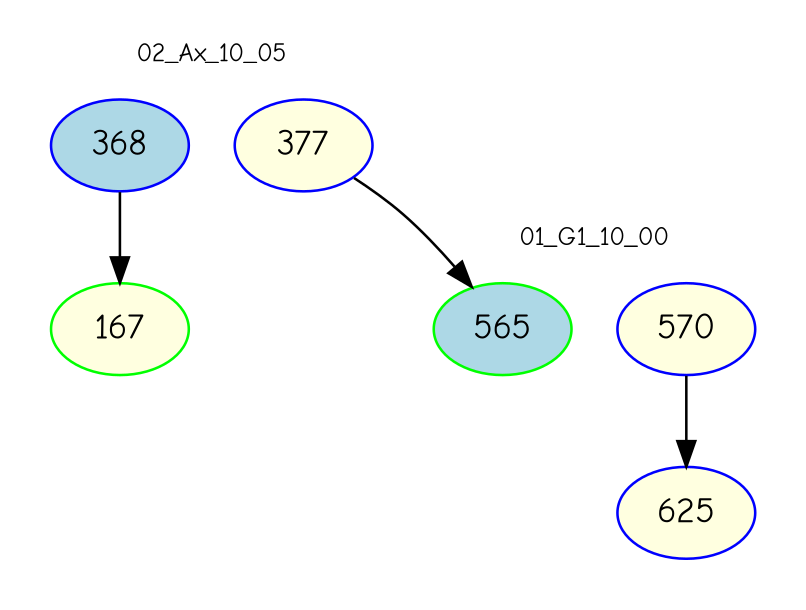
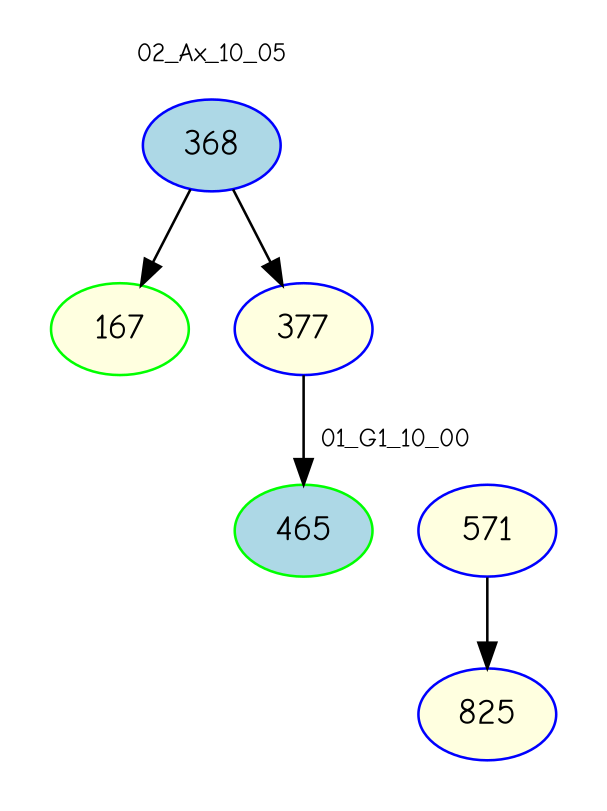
edge "368" -> "377": added
node "565": label "565" -> "465"
node "570": label "570" -> "571"
node "625": label "625" -> "825"
